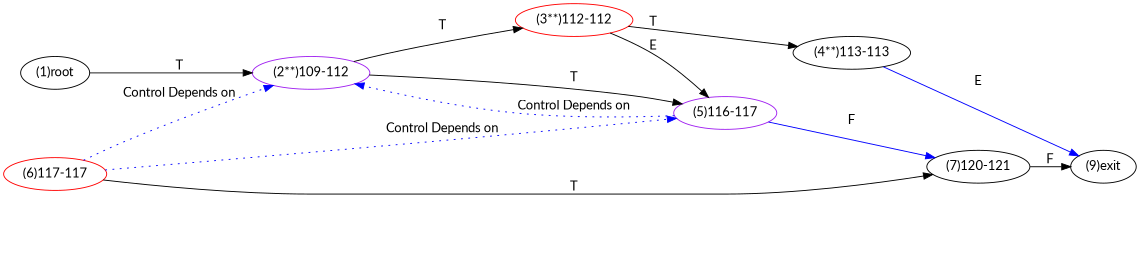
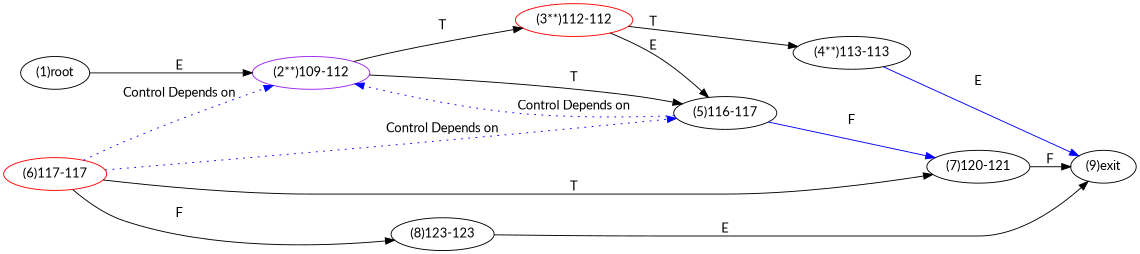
edge "(1)root" -> "(2**)109-112": label "T" -> "E"
node "(5)116-117": color purple -> black
node "(8)123-123": added
